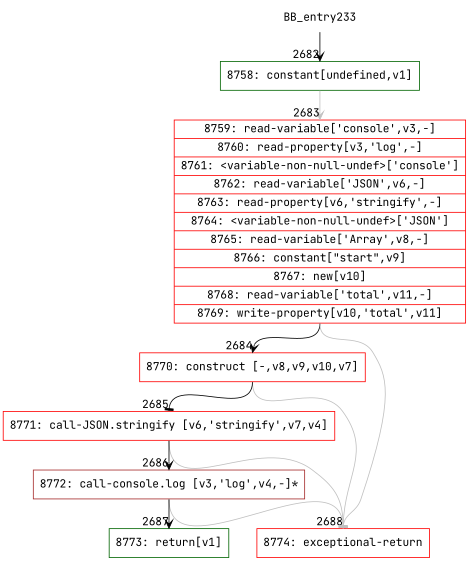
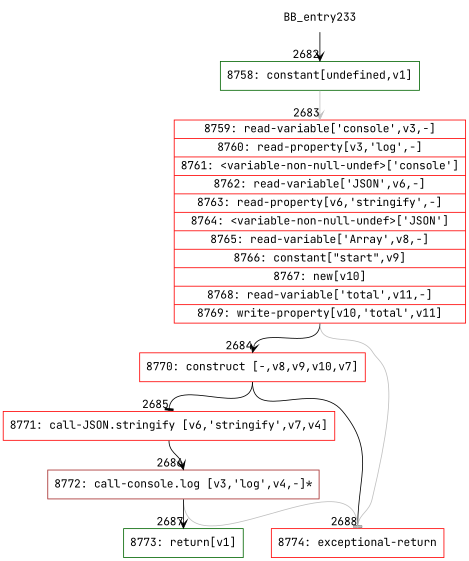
edge "8770: construct [-,v8,v9,v10,v7]" -> "8774: exceptional-return": color gray -> black
edge "8771: call-JSON.stringify [v6,'stringify',v7,v4]" -> "8774: exceptional-return": removed
